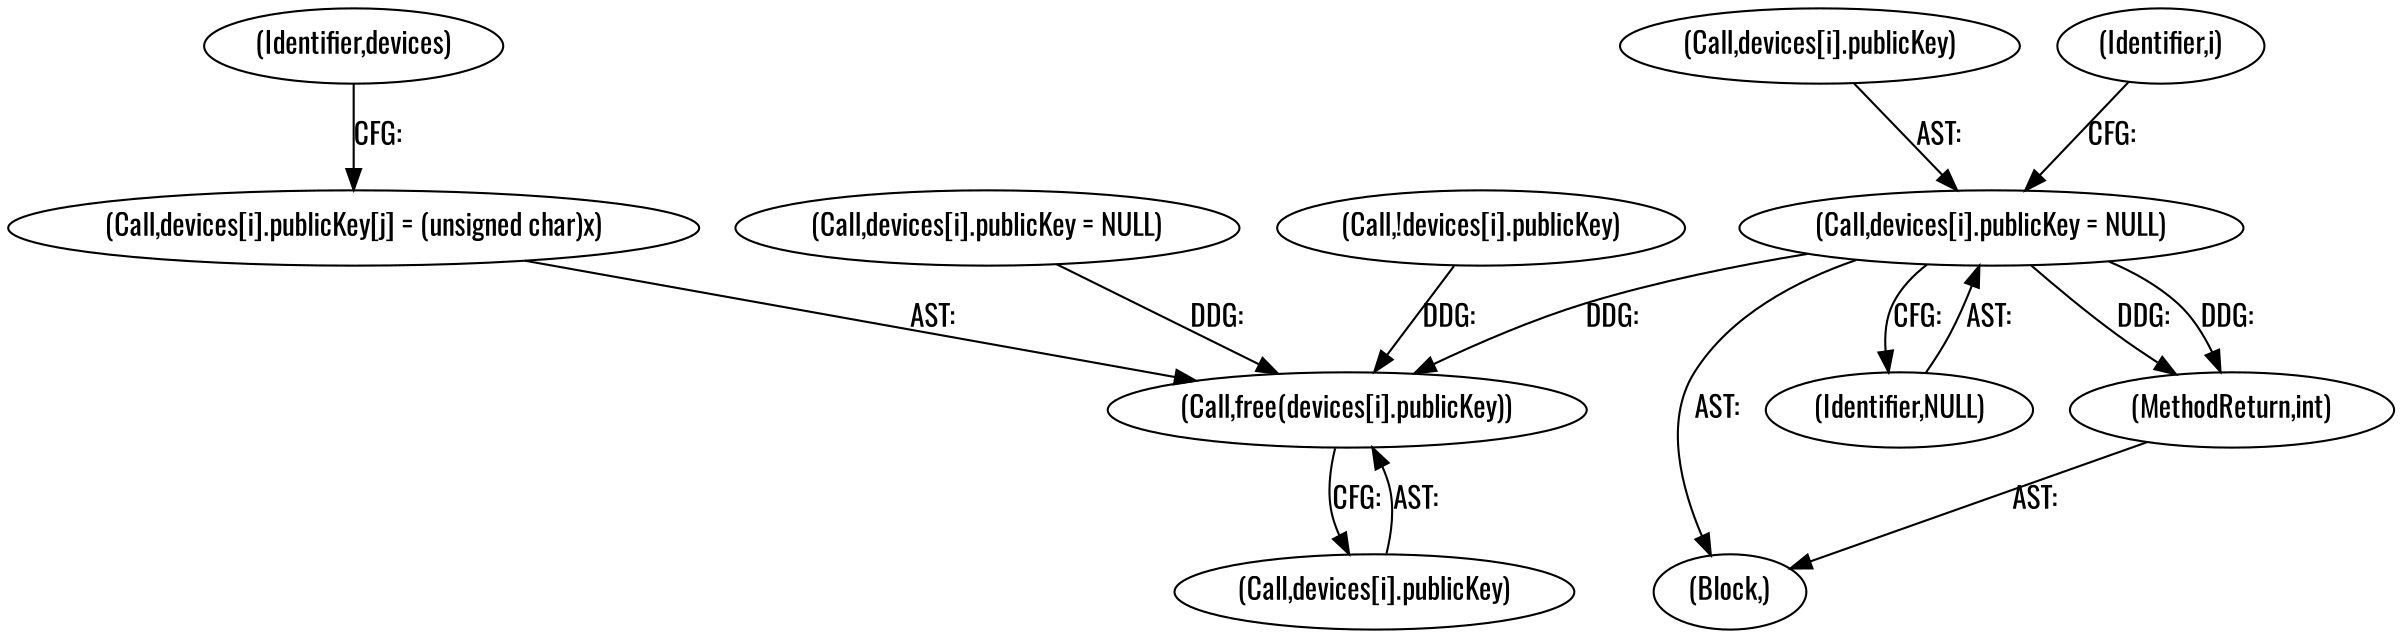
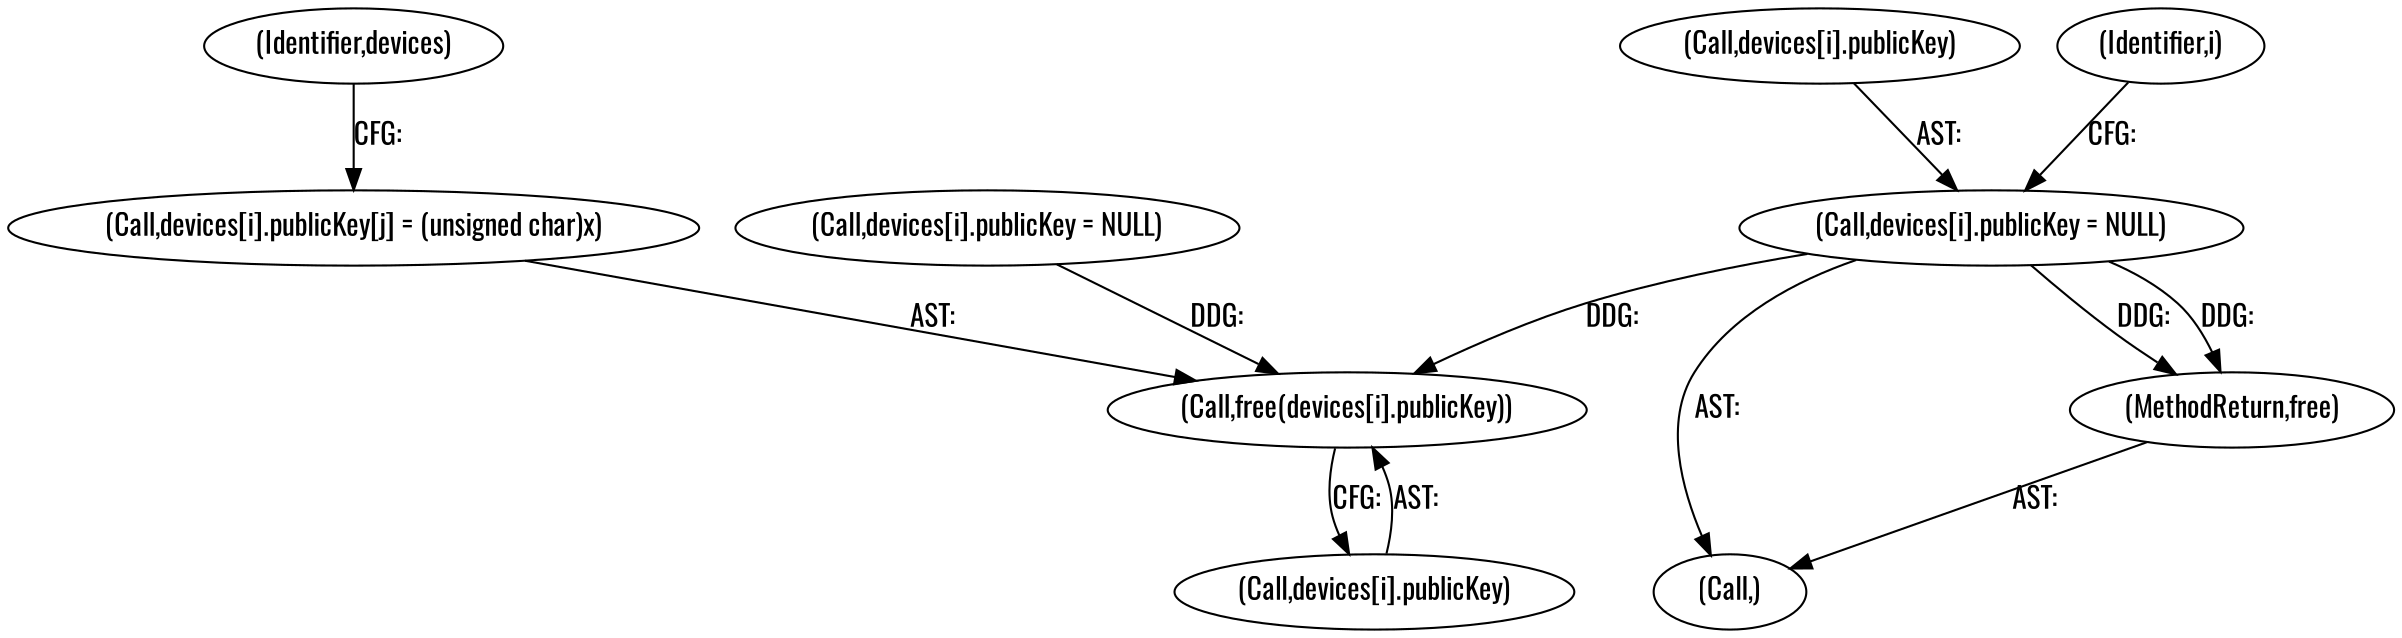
node "(Call,!devices[i].publicKey)": removed
node "(Identifier,NULL)": removed
node "(MethodReturn,int)": label "(MethodReturn,int)" -> "(MethodReturn,free)"
node "(Block,)": label "(Block,)" -> "(Call,)"
